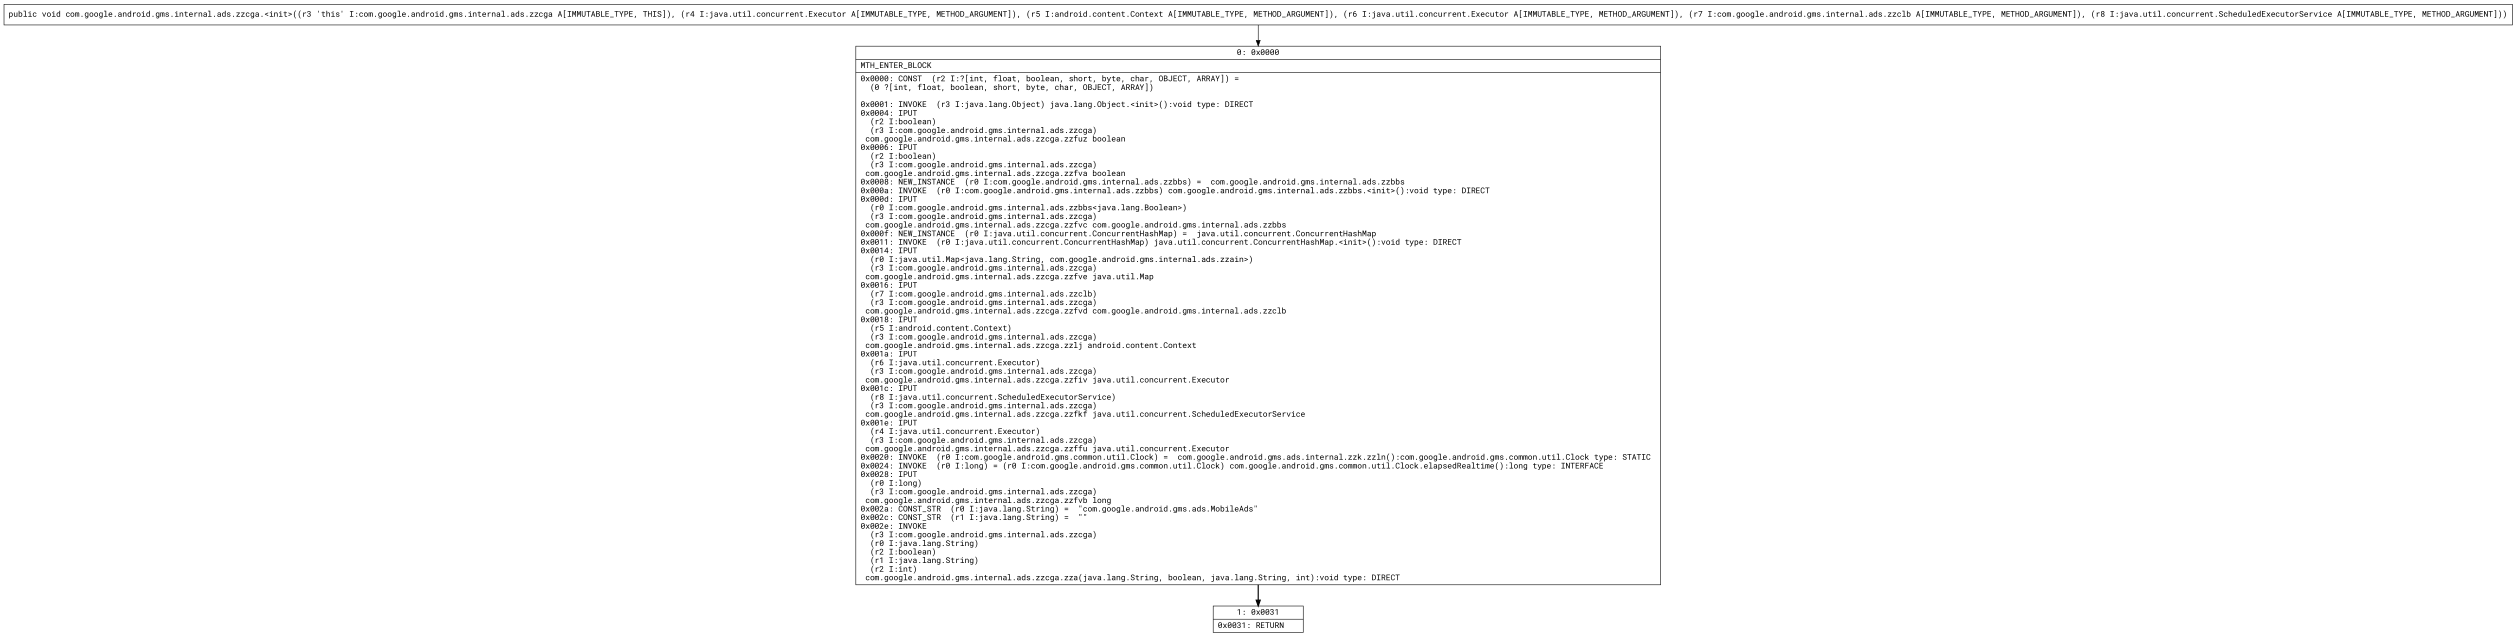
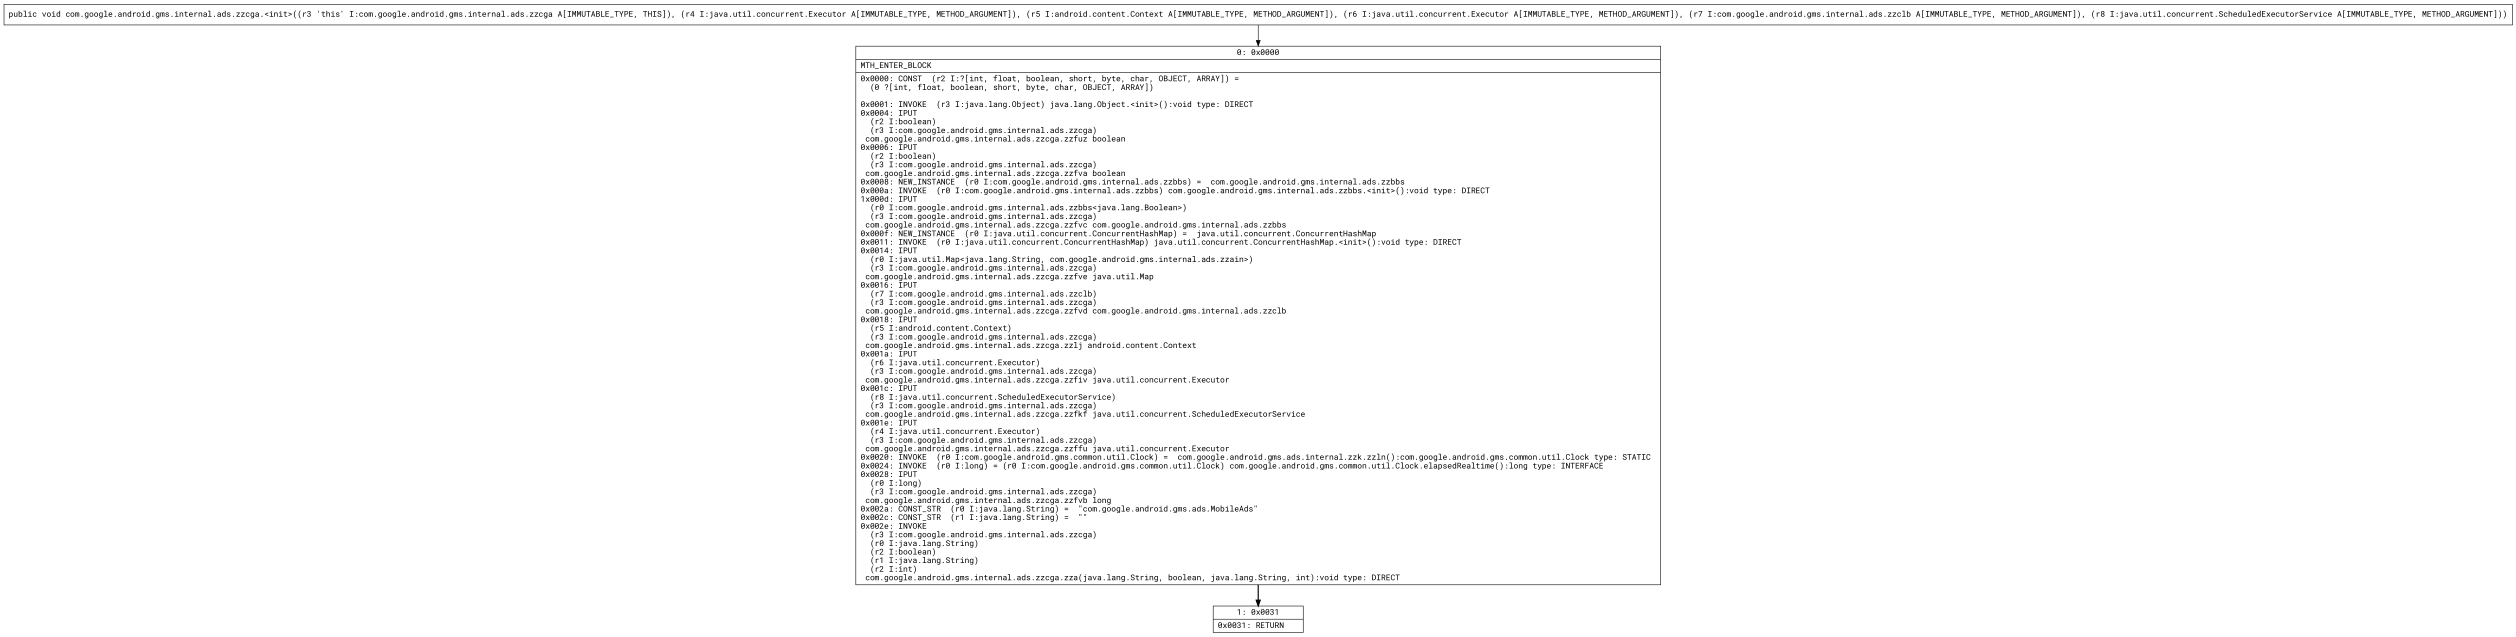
node "0: 0x0000": text "0x000d: IPUT" -> "1x000d: IPUT"
